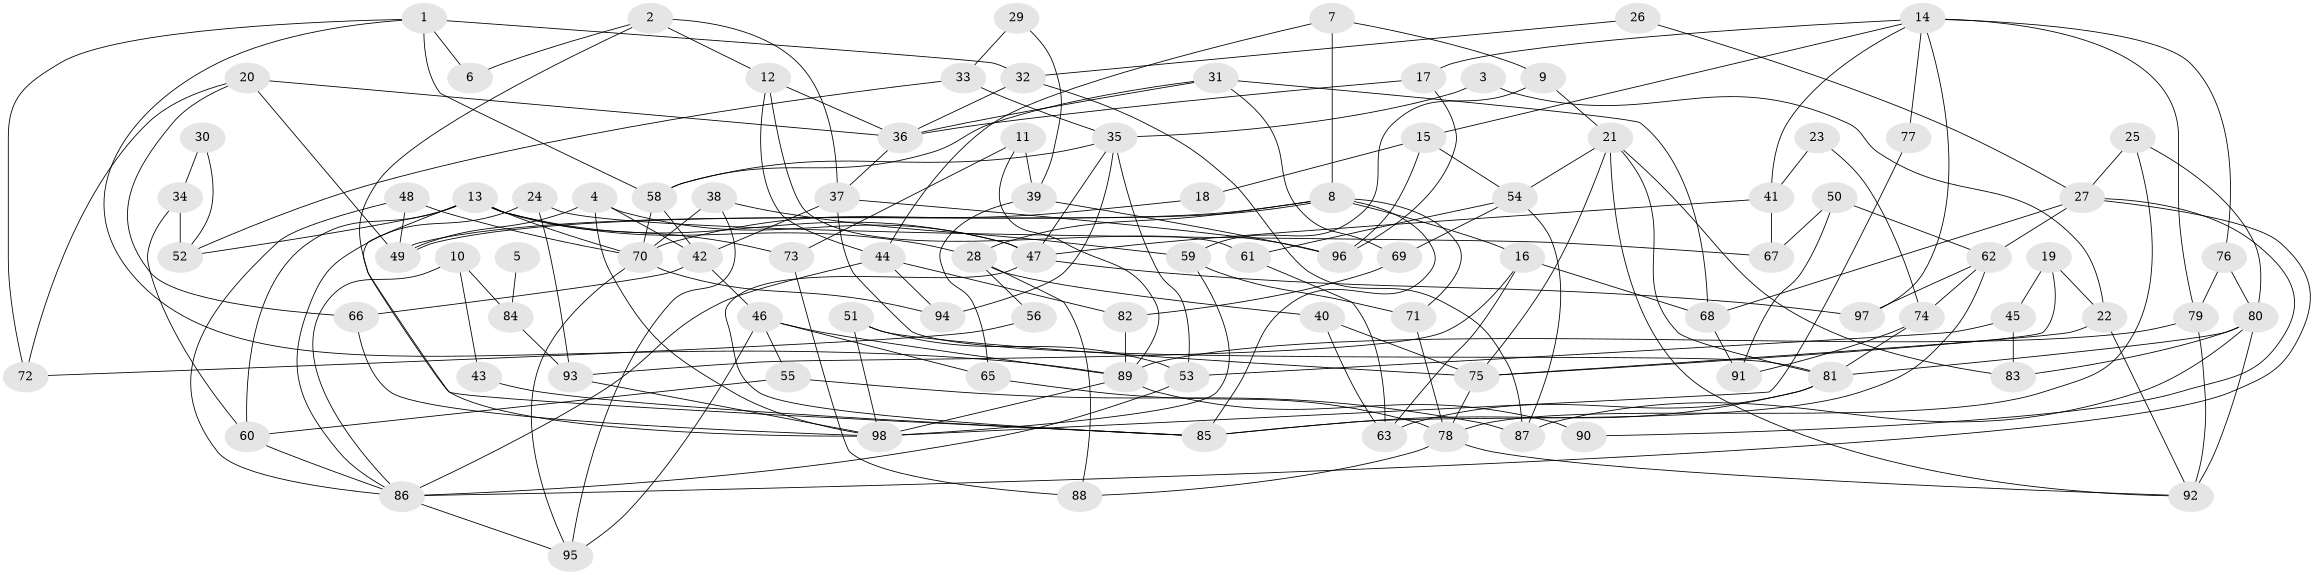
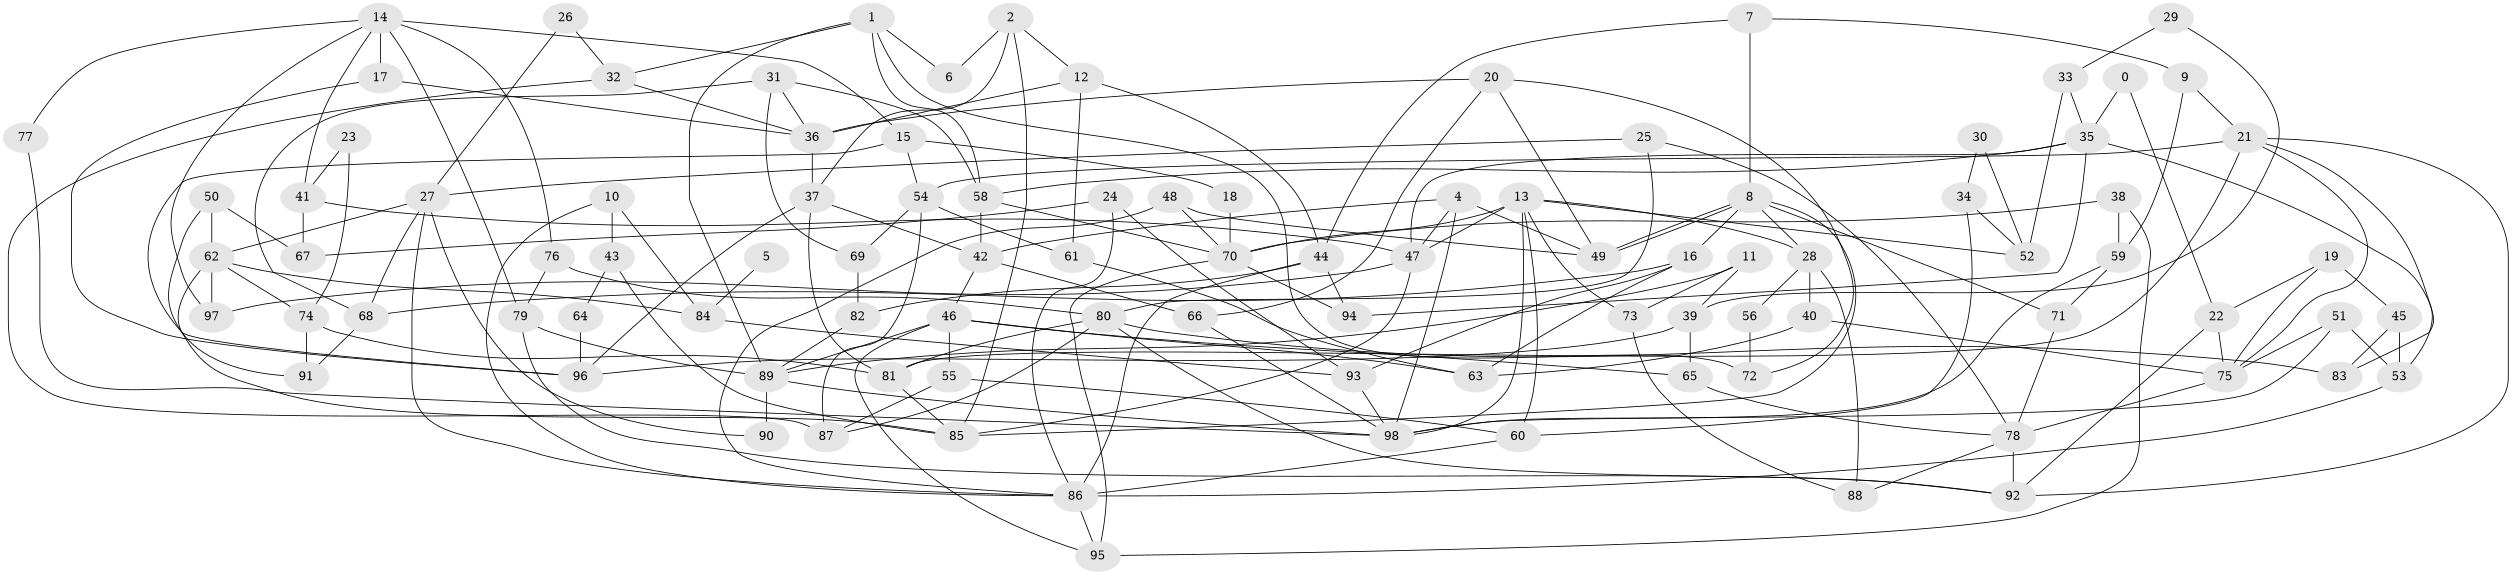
node "3": label "3" -> "0"
edge "62" -- "84": added
node "64": added
edge "81" -- "63": now "46" -- "63"
